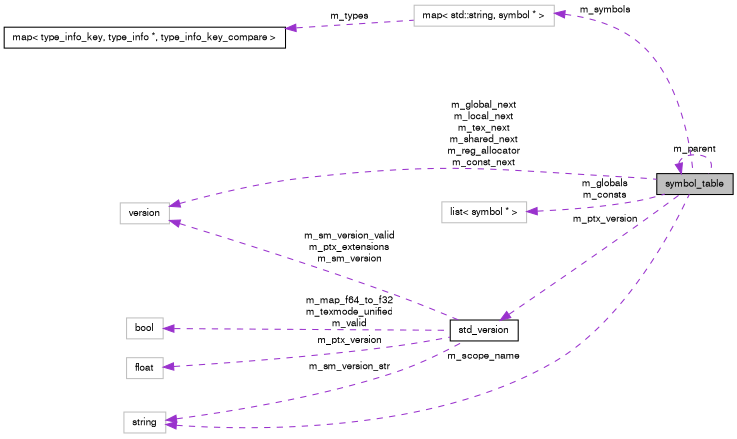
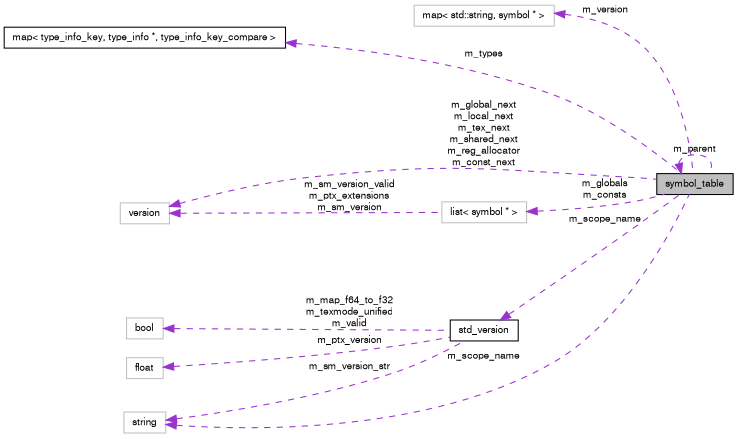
edge "symbol_table" -> "map< std::string, symbol * >": label "m_symbols" -> "m_version"
edge "map< std::string, symbol * >" -> "map< type_info_key, type_info *, type_info_key_compare >": now "symbol_table" -> "map< type_info_key, type_info *, type_info_key_compare >"
edge "symbol_table" -> "std_version": label "m_ptx_version" -> "m_scope_name"
edge "std_version" -> "version": now "list< symbol * >" -> "version"
